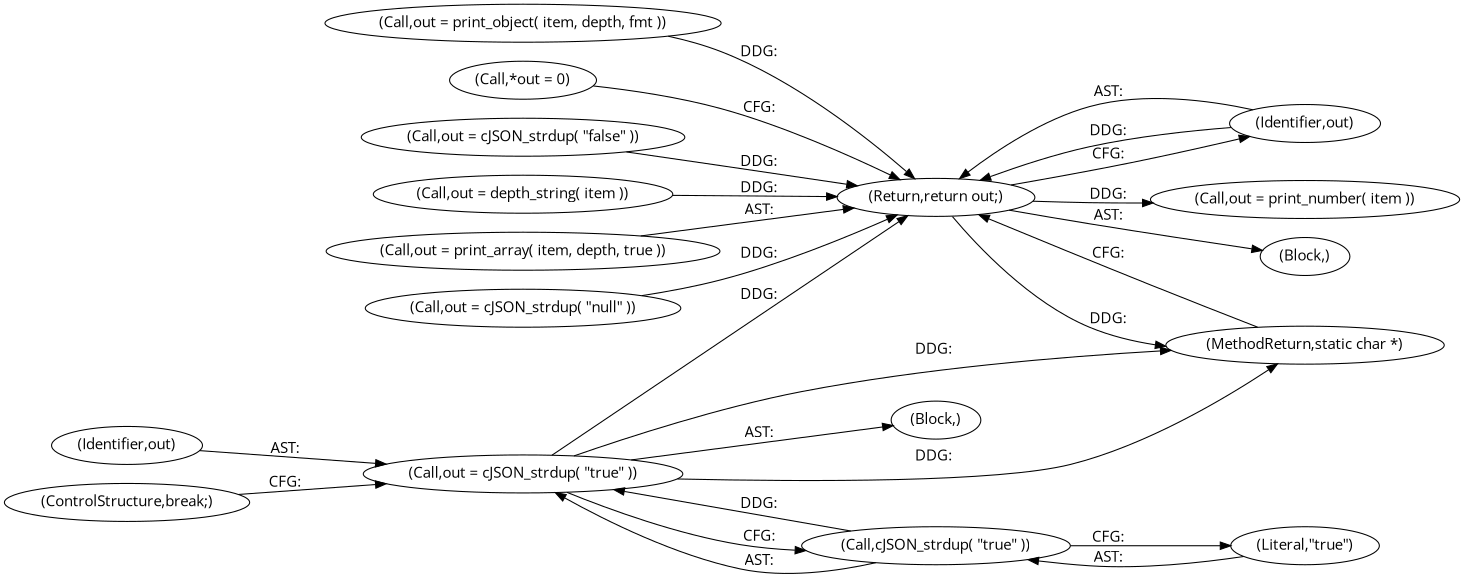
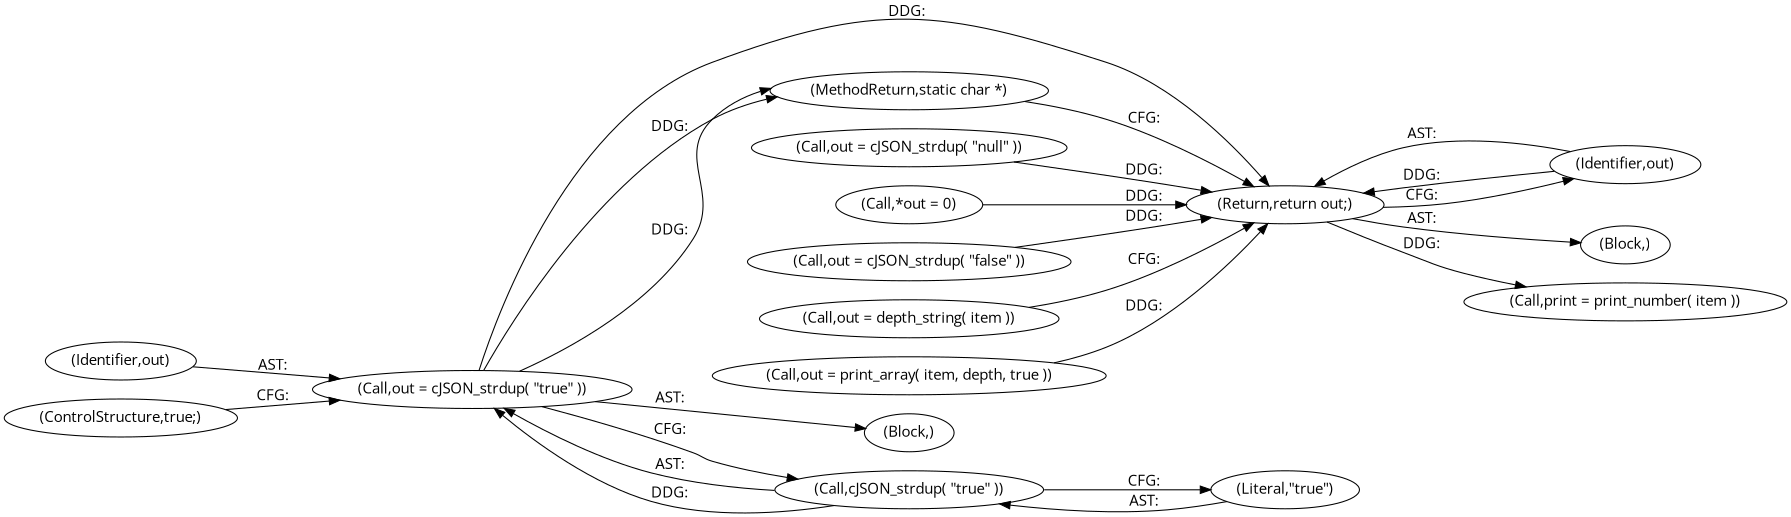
node "(Call,out = print_object( item, depth, fmt ))": removed
edge "(Call,*out = 0)" -> "(Return,return out;)": label "CFG: " -> "DDG: "
edge "(Call,out = depth_string( item ))" -> "(Return,return out;)": label "DDG: " -> "CFG: "
node "(Call,out = print_number( item ))": label "(Call,out = print_number( item ))" -> "(Call,print = print_number( item ))"
edge "(Call,out = print_array( item, depth, true ))" -> "(Return,return out;)": label "AST: " -> "DDG: "
edge "(Return,return out;)" -> "(MethodReturn,static char *)": removed, label "DDG:"
node "(ControlStructure,break;)": label "(ControlStructure,break;)" -> "(ControlStructure,true;)"
